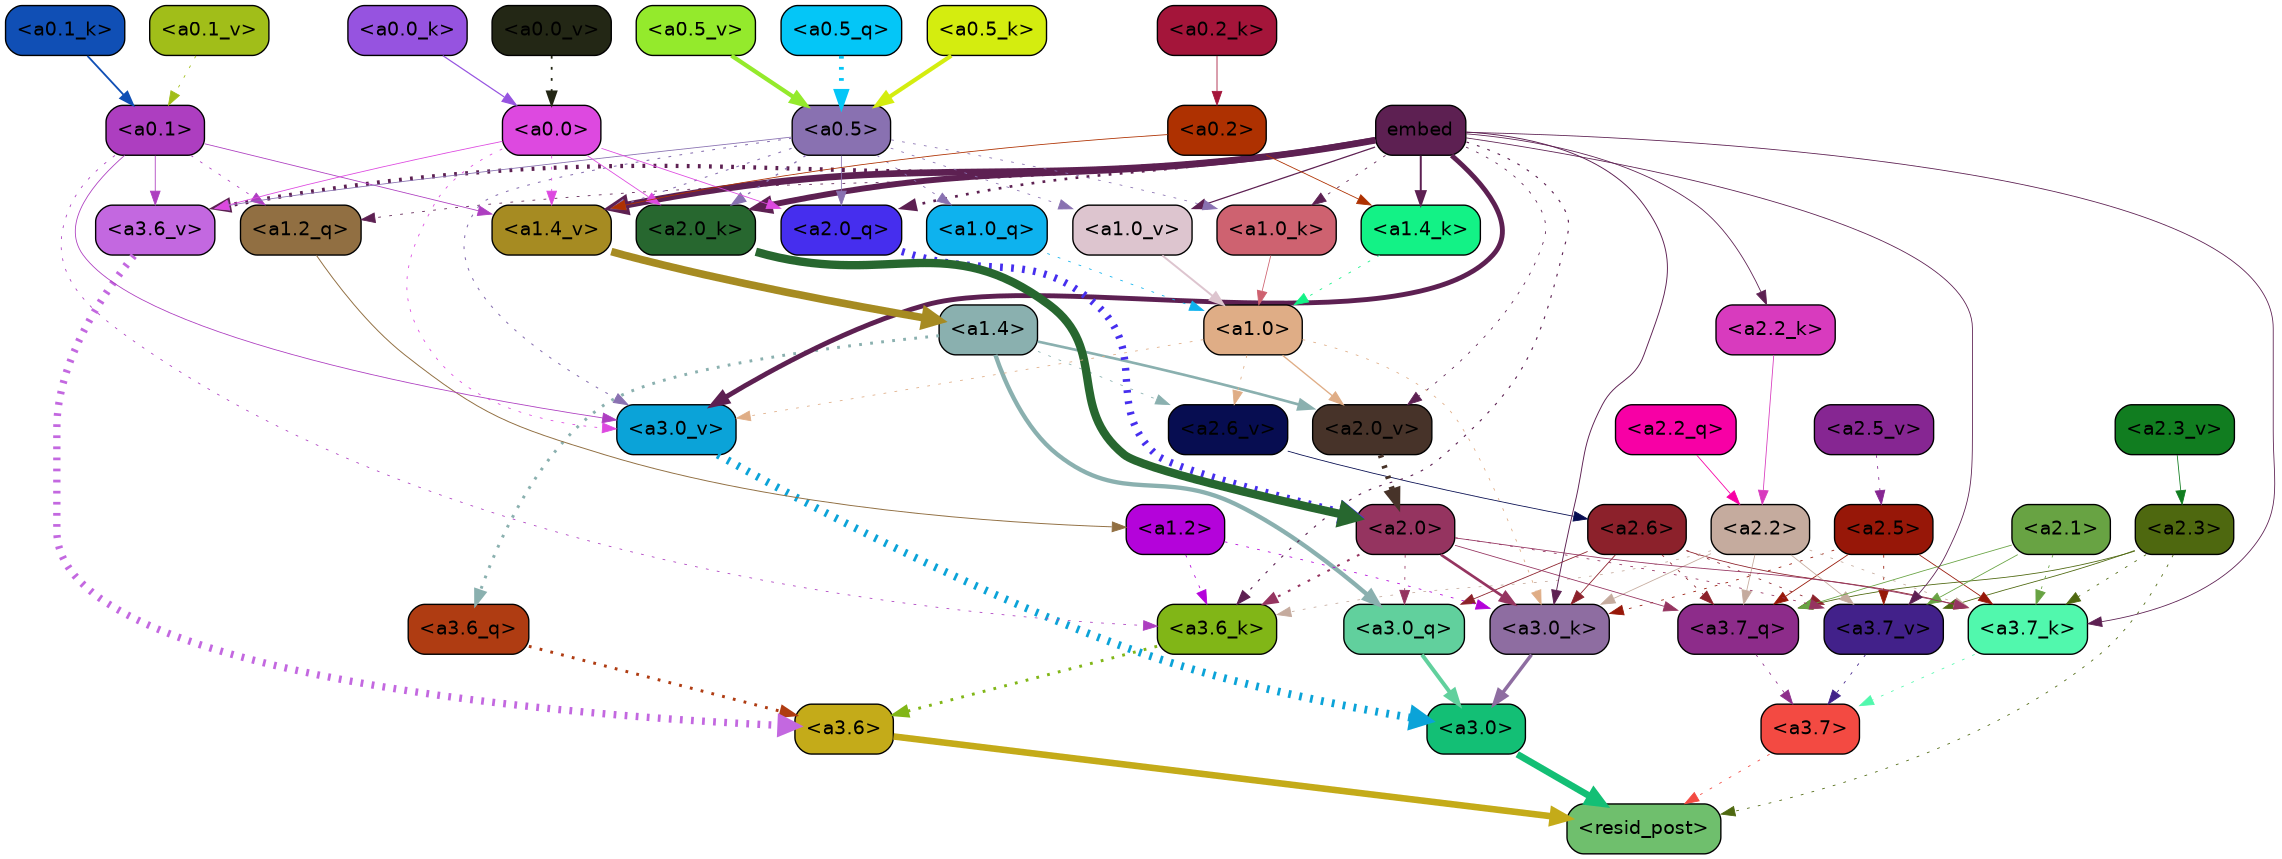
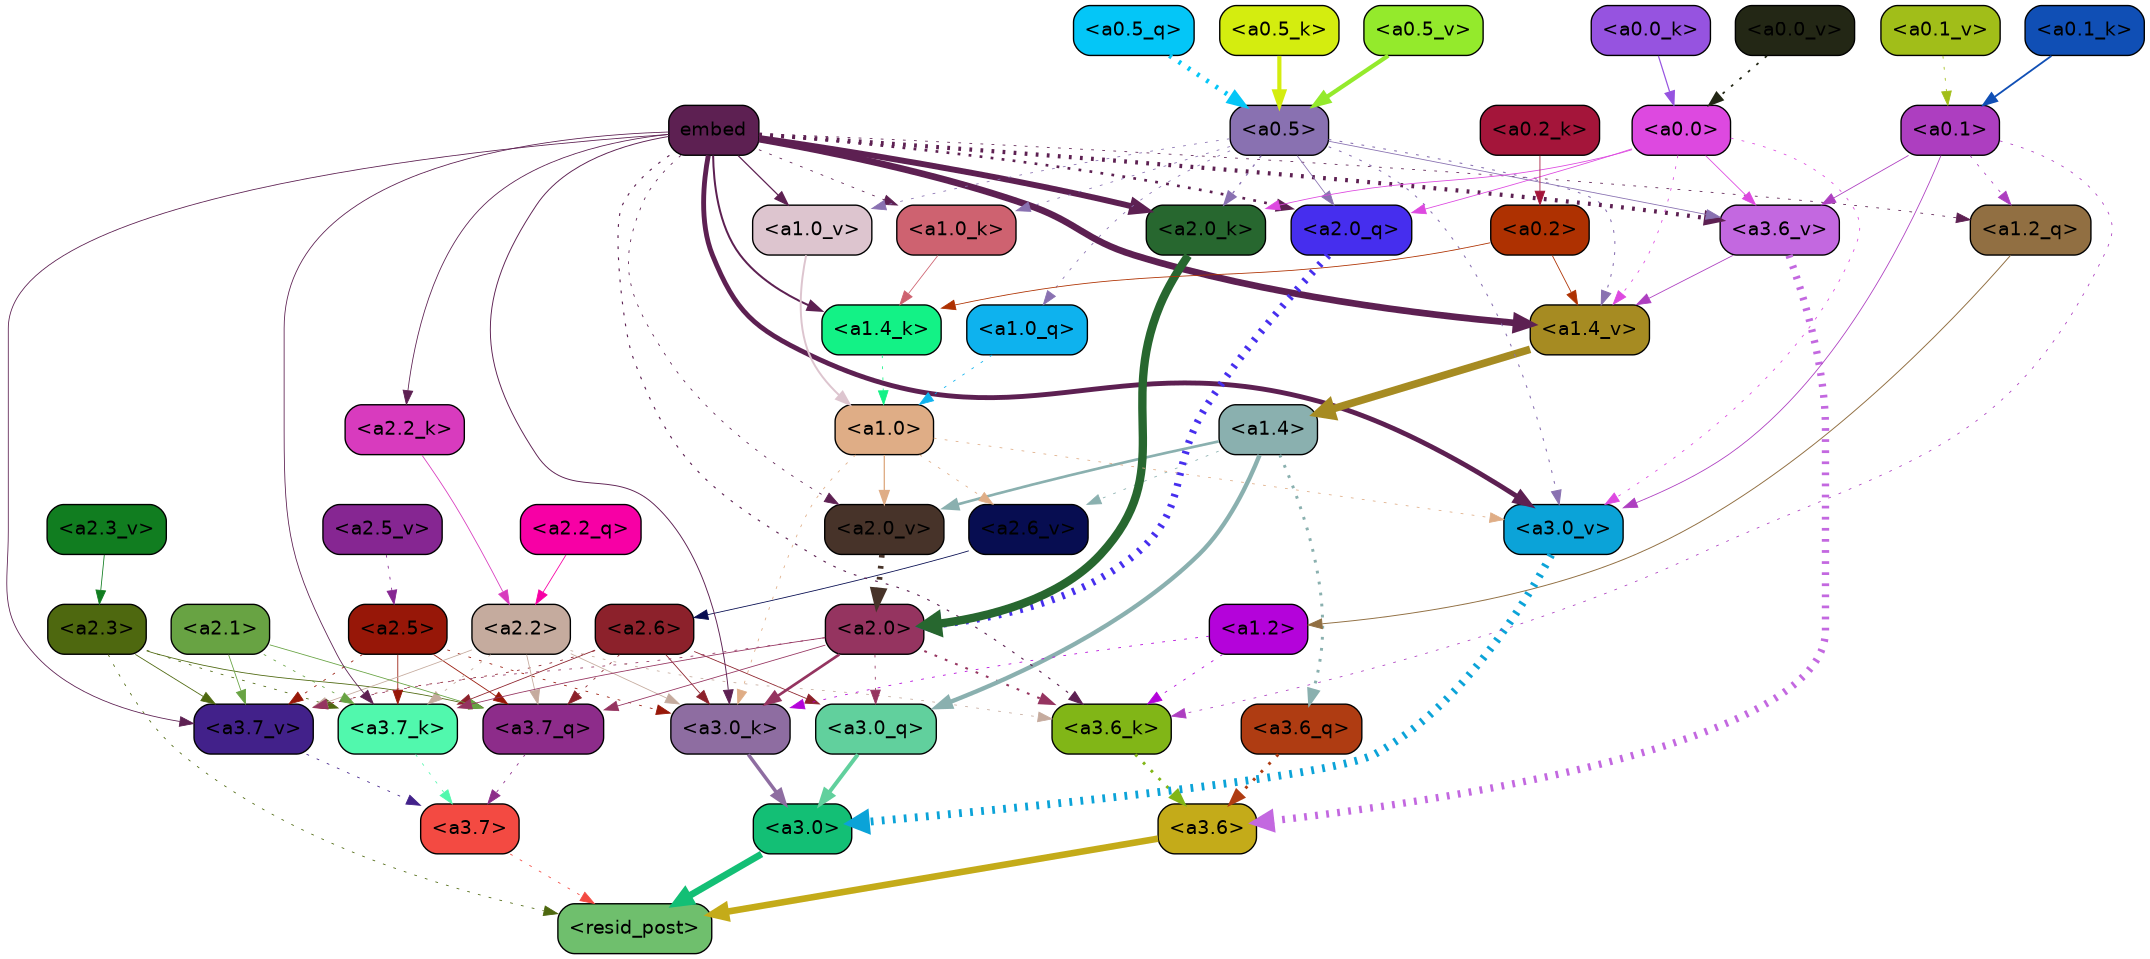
edge "<a0.1>" -> "<a1.4_v>": now "<a3.6_v>" -> "<a1.4_v>"
edge "<a1.0_k>" -> "<a1.0>": now "<a1.0_k>" -> "<a1.4_k>"
